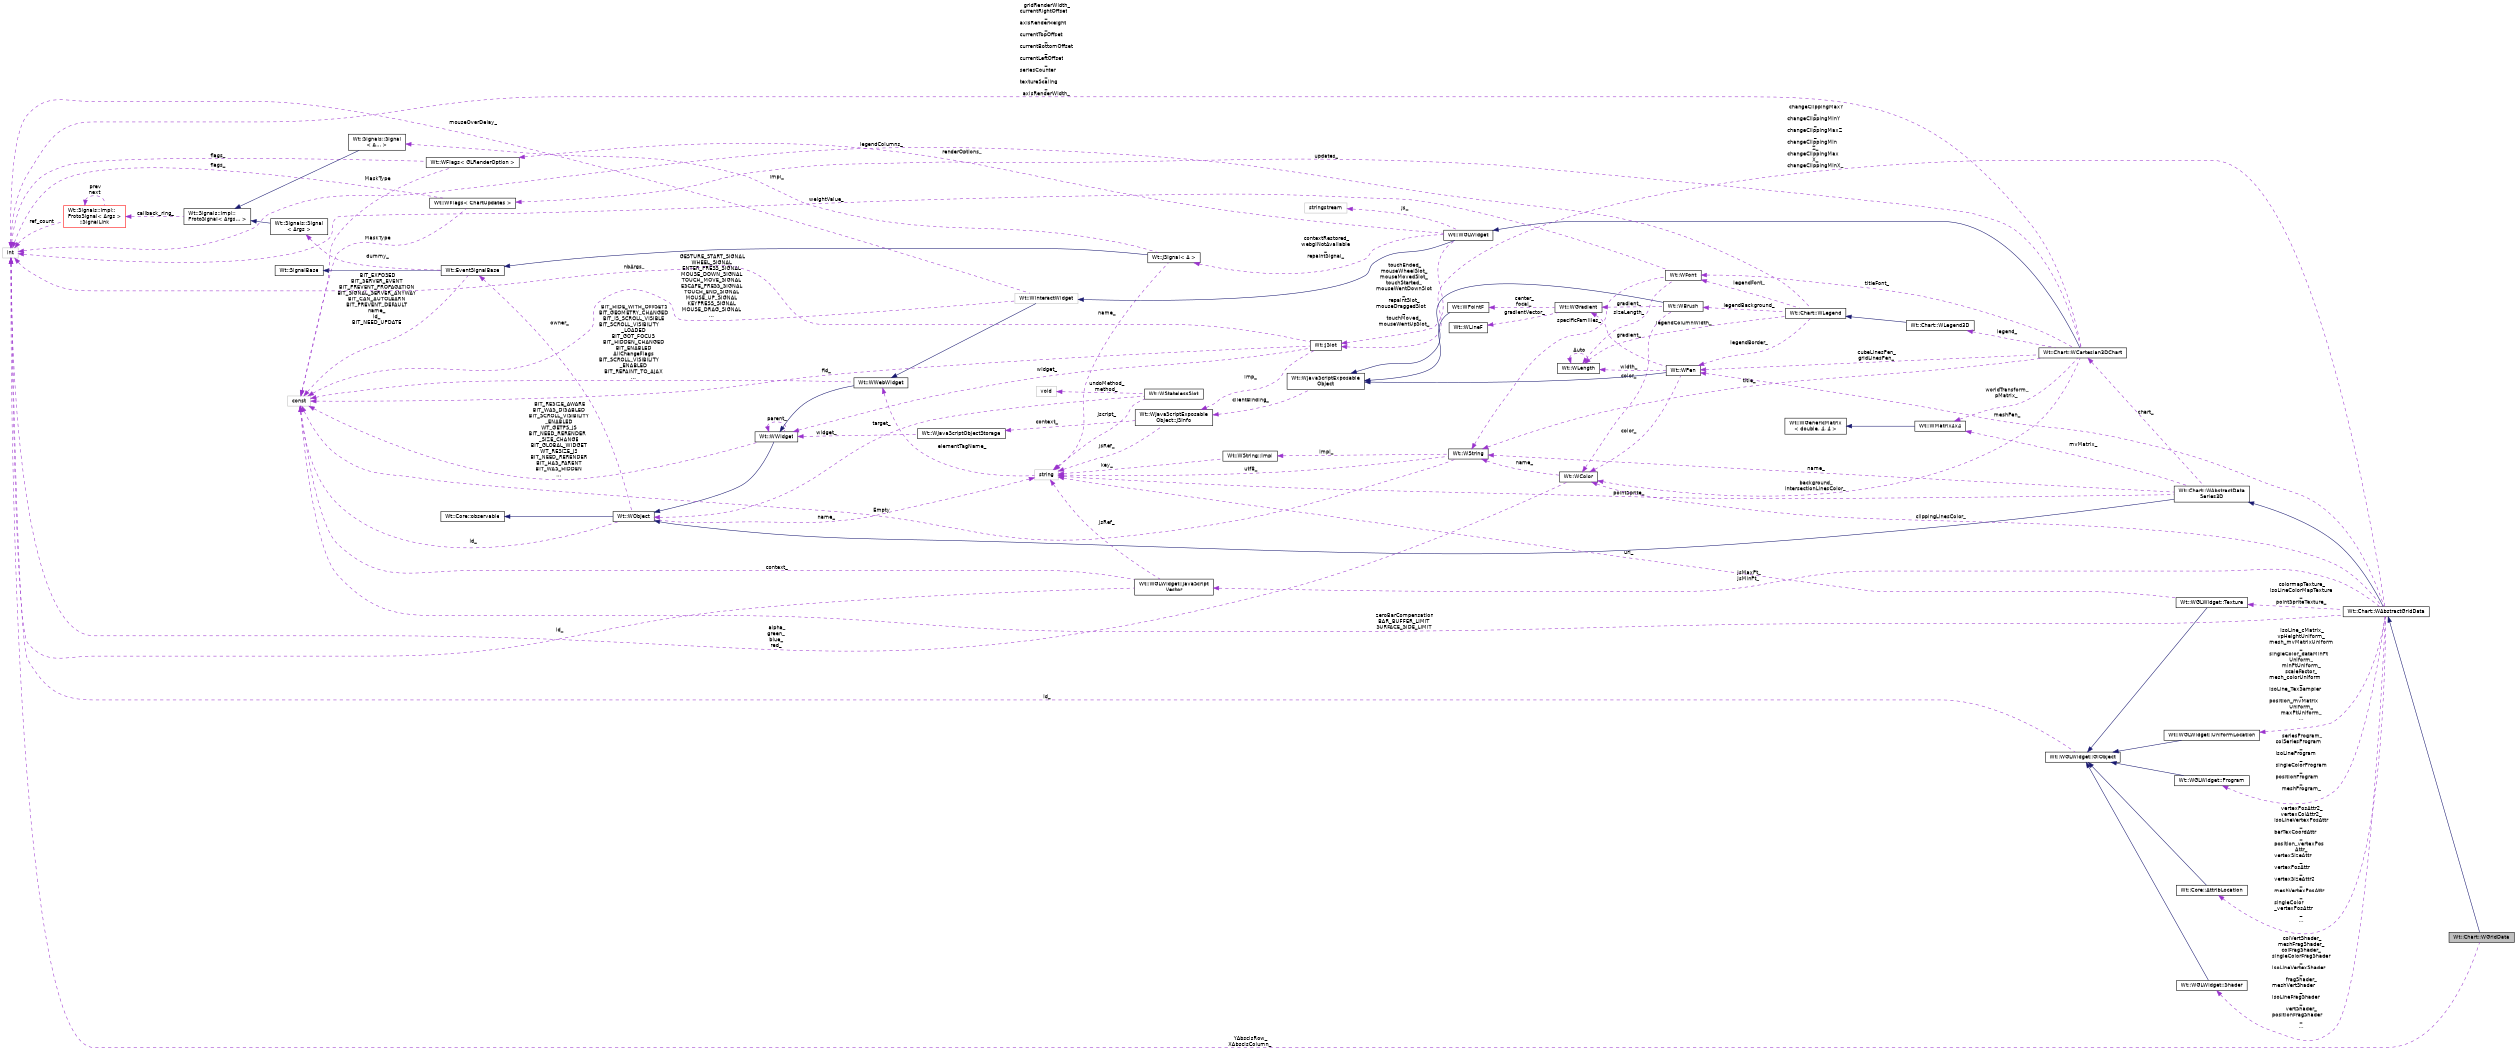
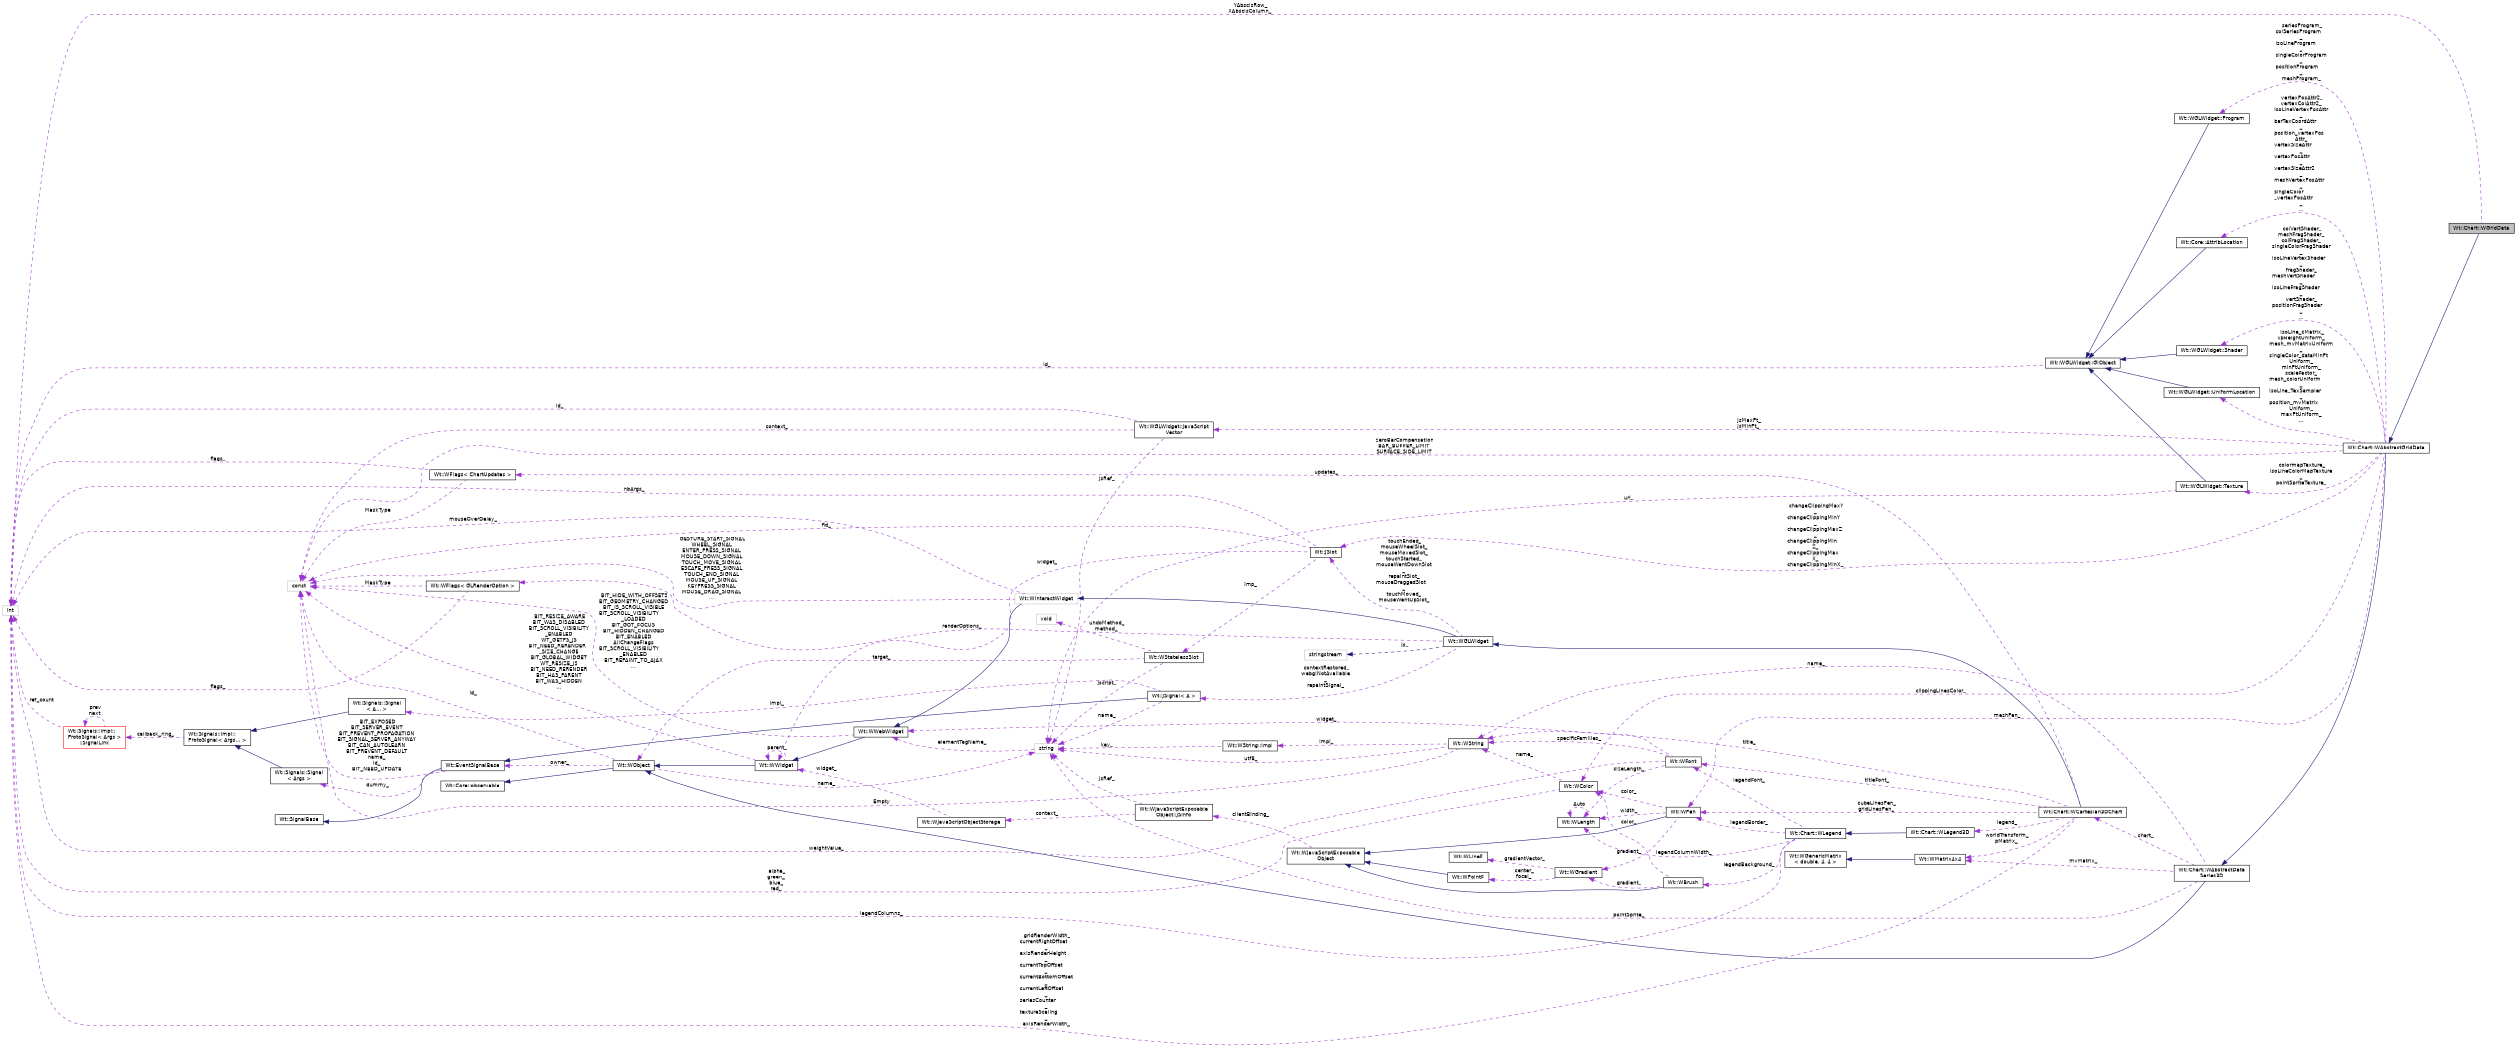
edge "Wt::WGLWidget" -> "stringstream": color darkorchid3 -> midnightblue
edge "Wt::JSlot" -> "Wt::WJavaScriptExposable Object::JSInfo": now "Wt::JSlot" -> "Wt::WStatelessSlot"
edge "Wt::Chart::WCartesian3DChart" -> "Wt::WColor": removed, label "background_ intersectionLinesColor_"
edge "Wt::WFont" -> "Wt::WWebWidget": added, label "widget_"
